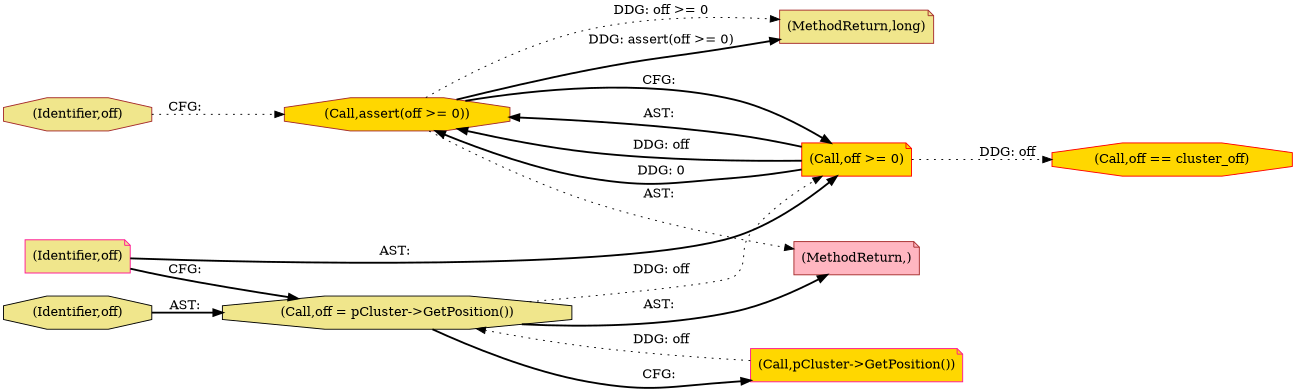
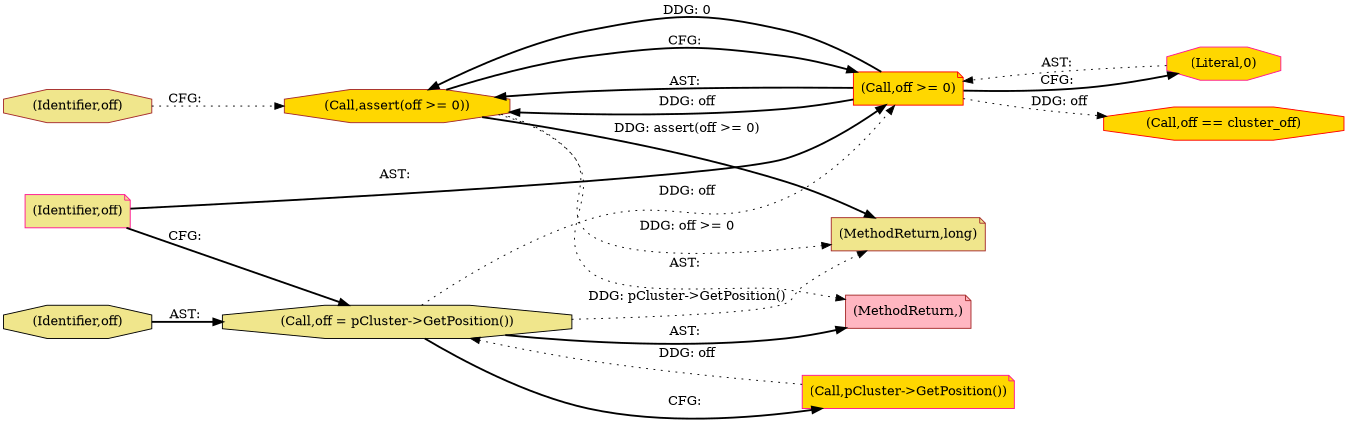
node "(Literal,0)": added
edge "(Call,off = pCluster->GetPosition())" -> "(MethodReturn,long)": added, label "DDG: pCluster->GetPosition()"
